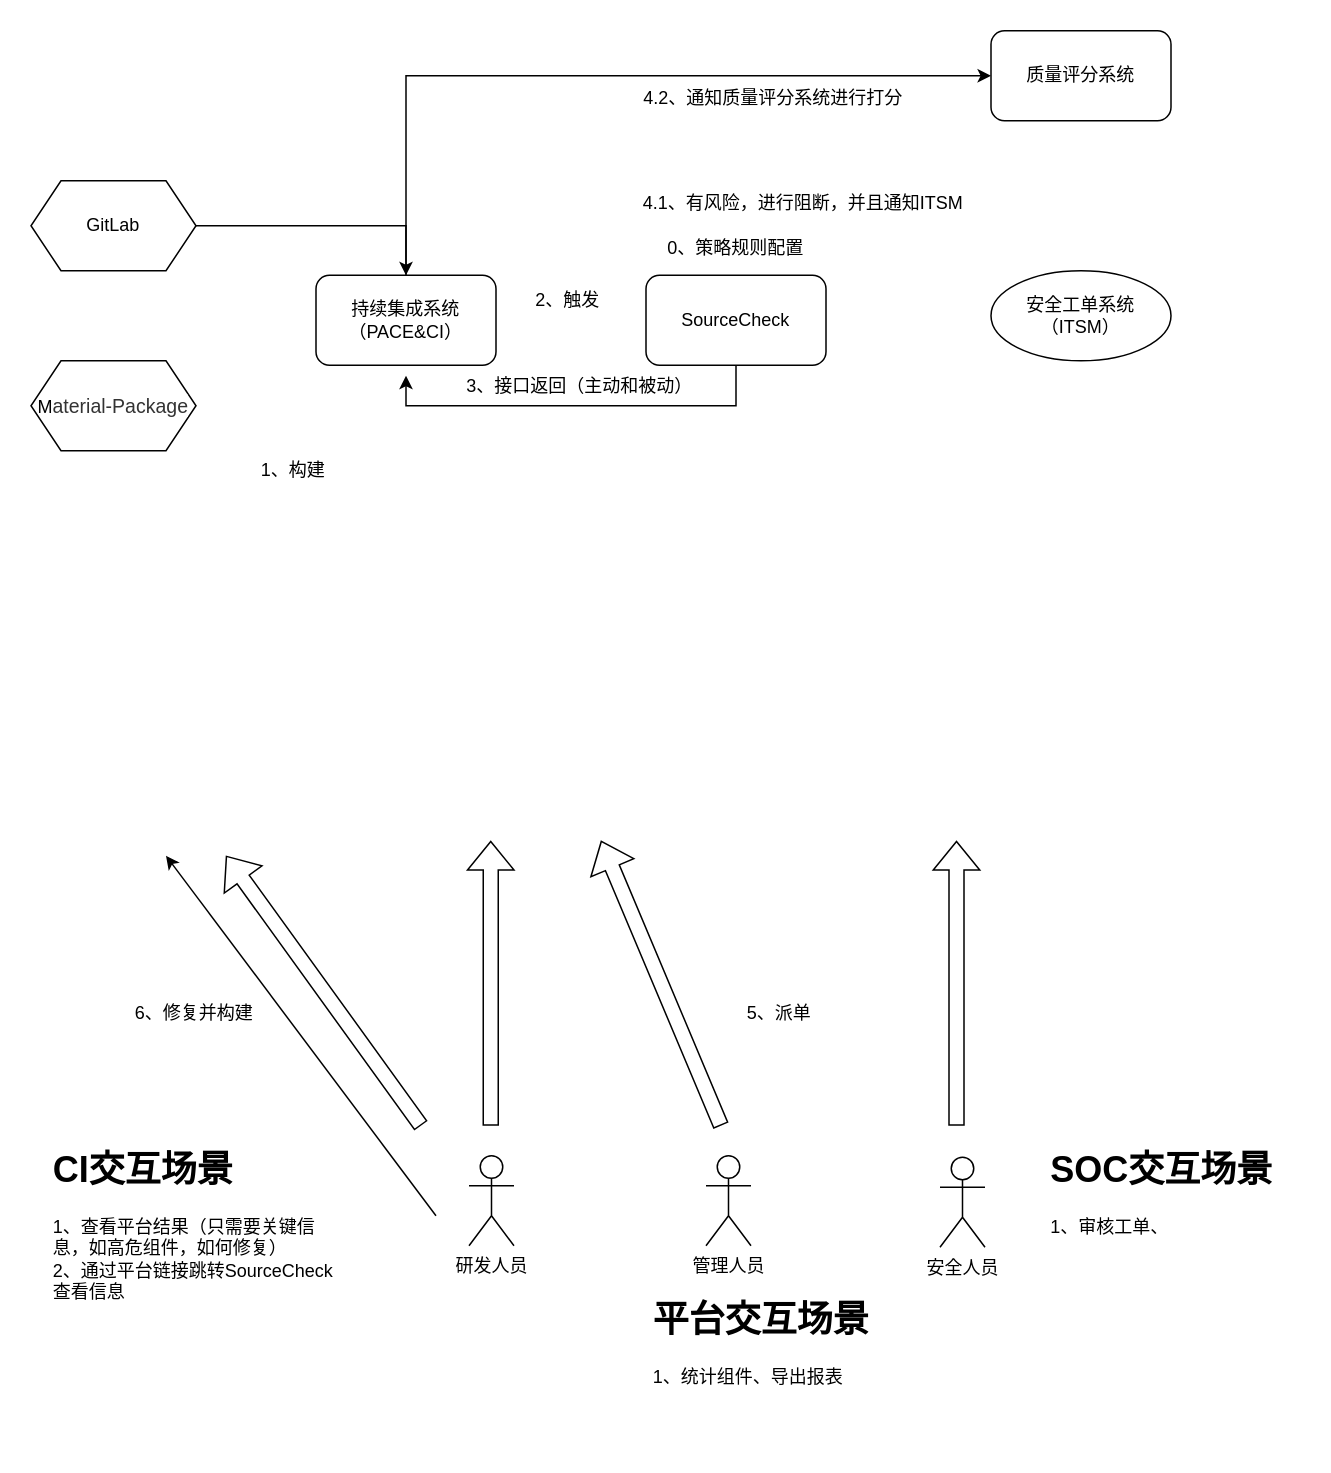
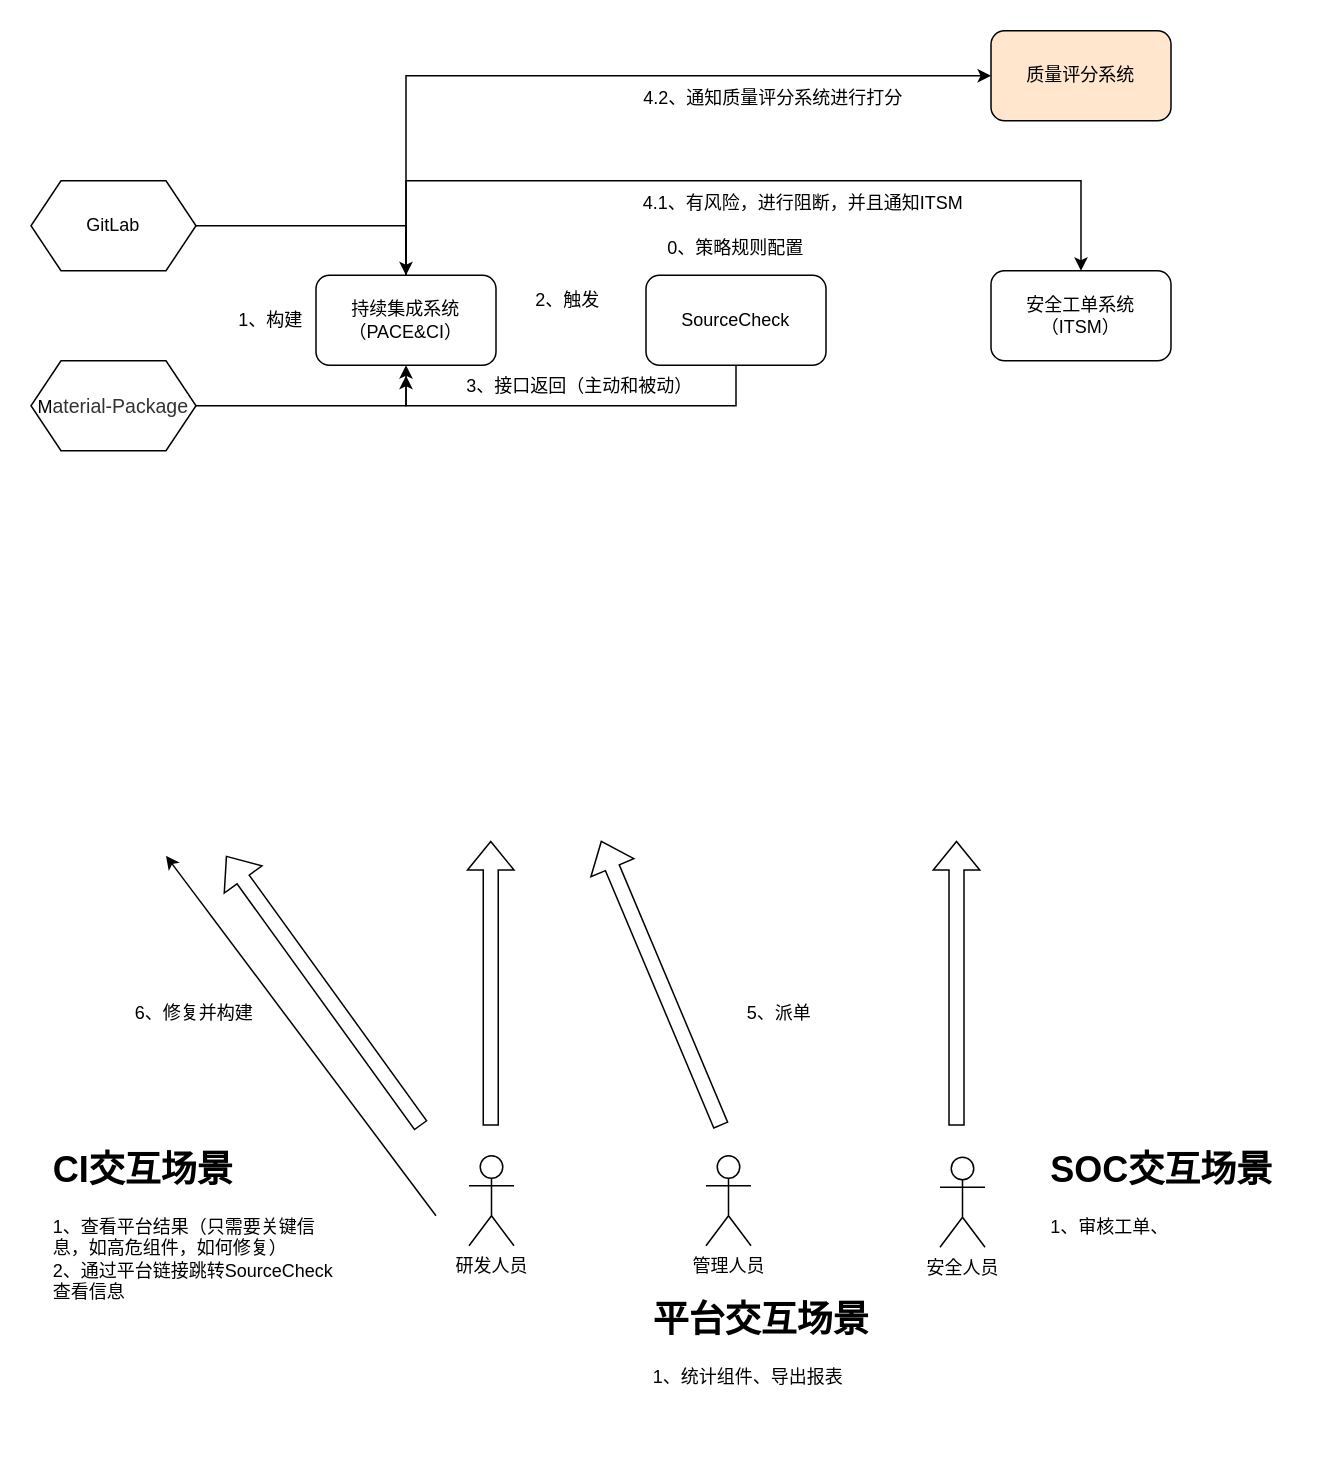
node "质量评分系统": fillcolor #ffffff -> #ffe6cc
edge "持续集成系统（PACE&CI）" -> "安全工单系统（ITSM）": added
node "安全工单系统（ITSM）": shape ellipse -> rounded rectangle
edge "Material-Package" -> "持续集成系统（PACE&CI）": added
node "1、构建": moved (293, 470) -> (271, 320)
